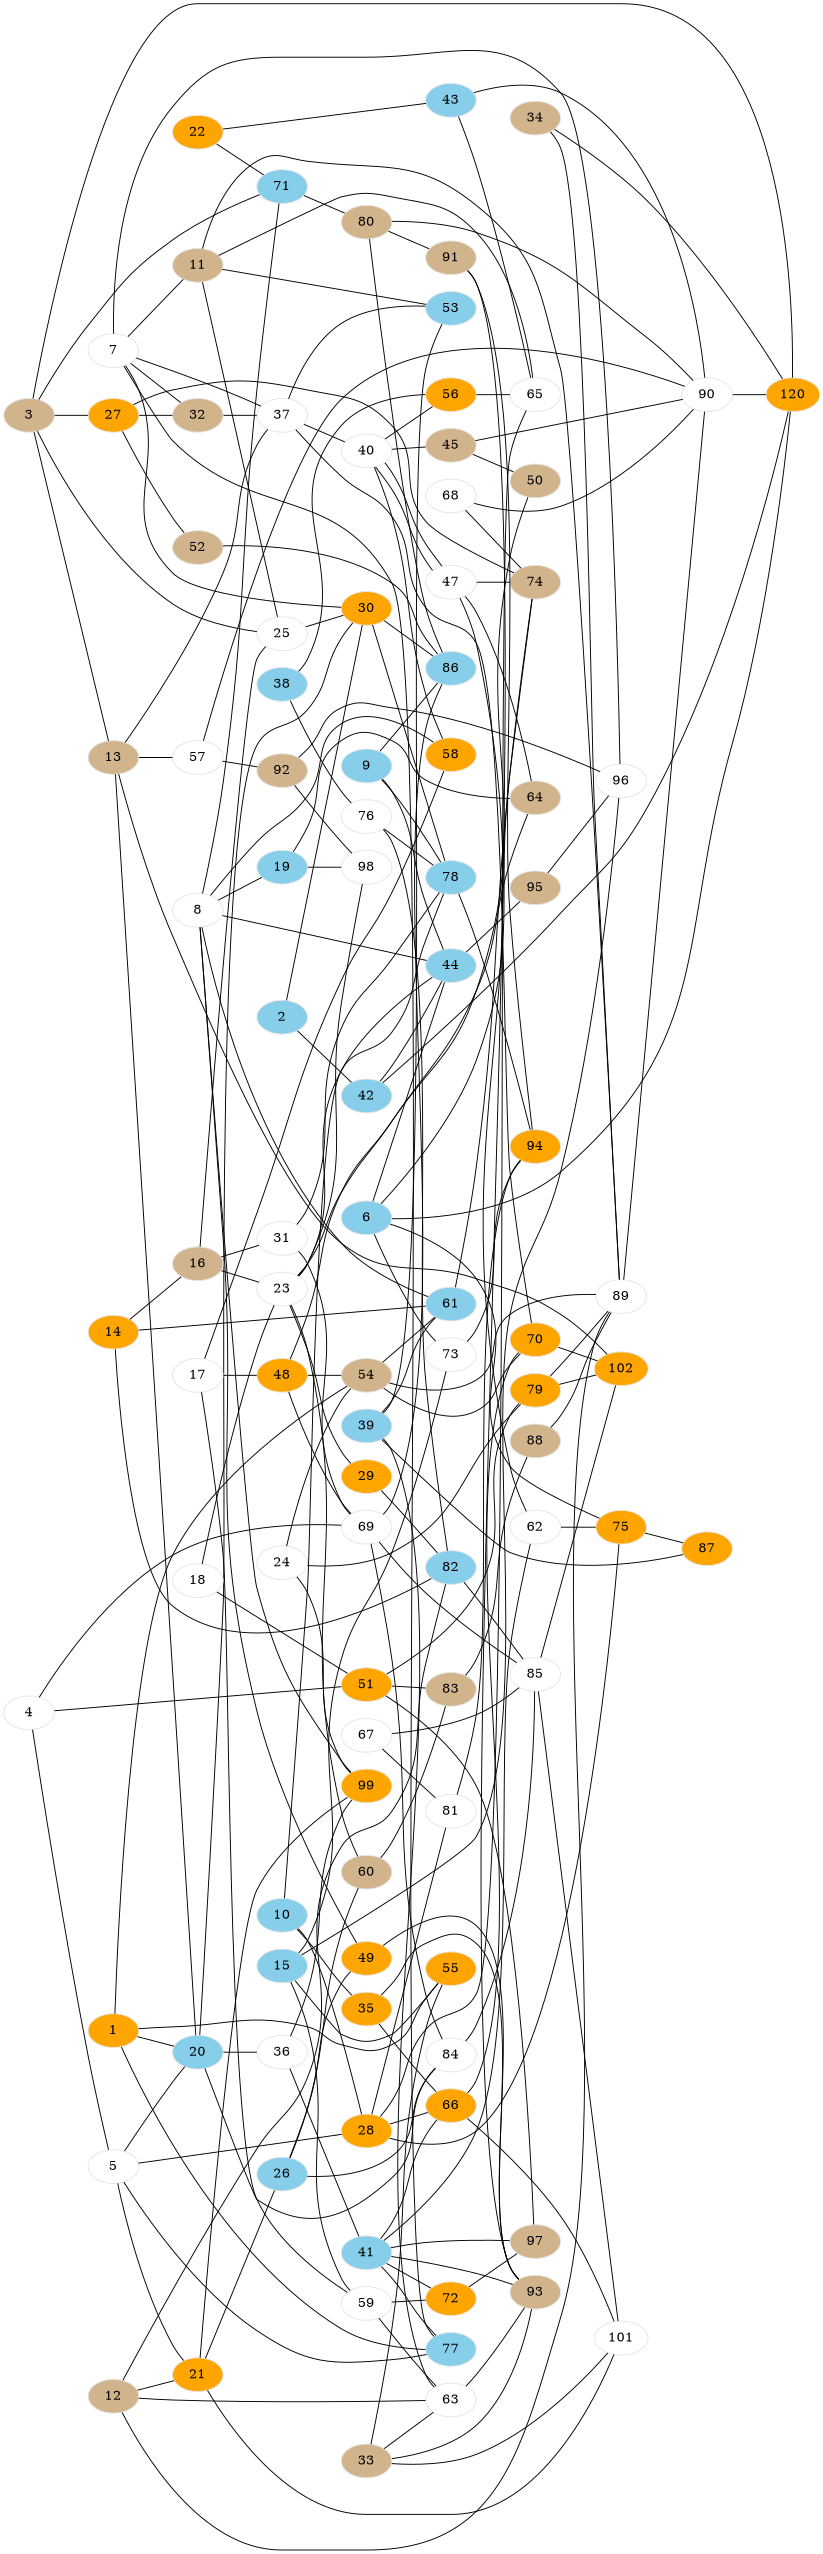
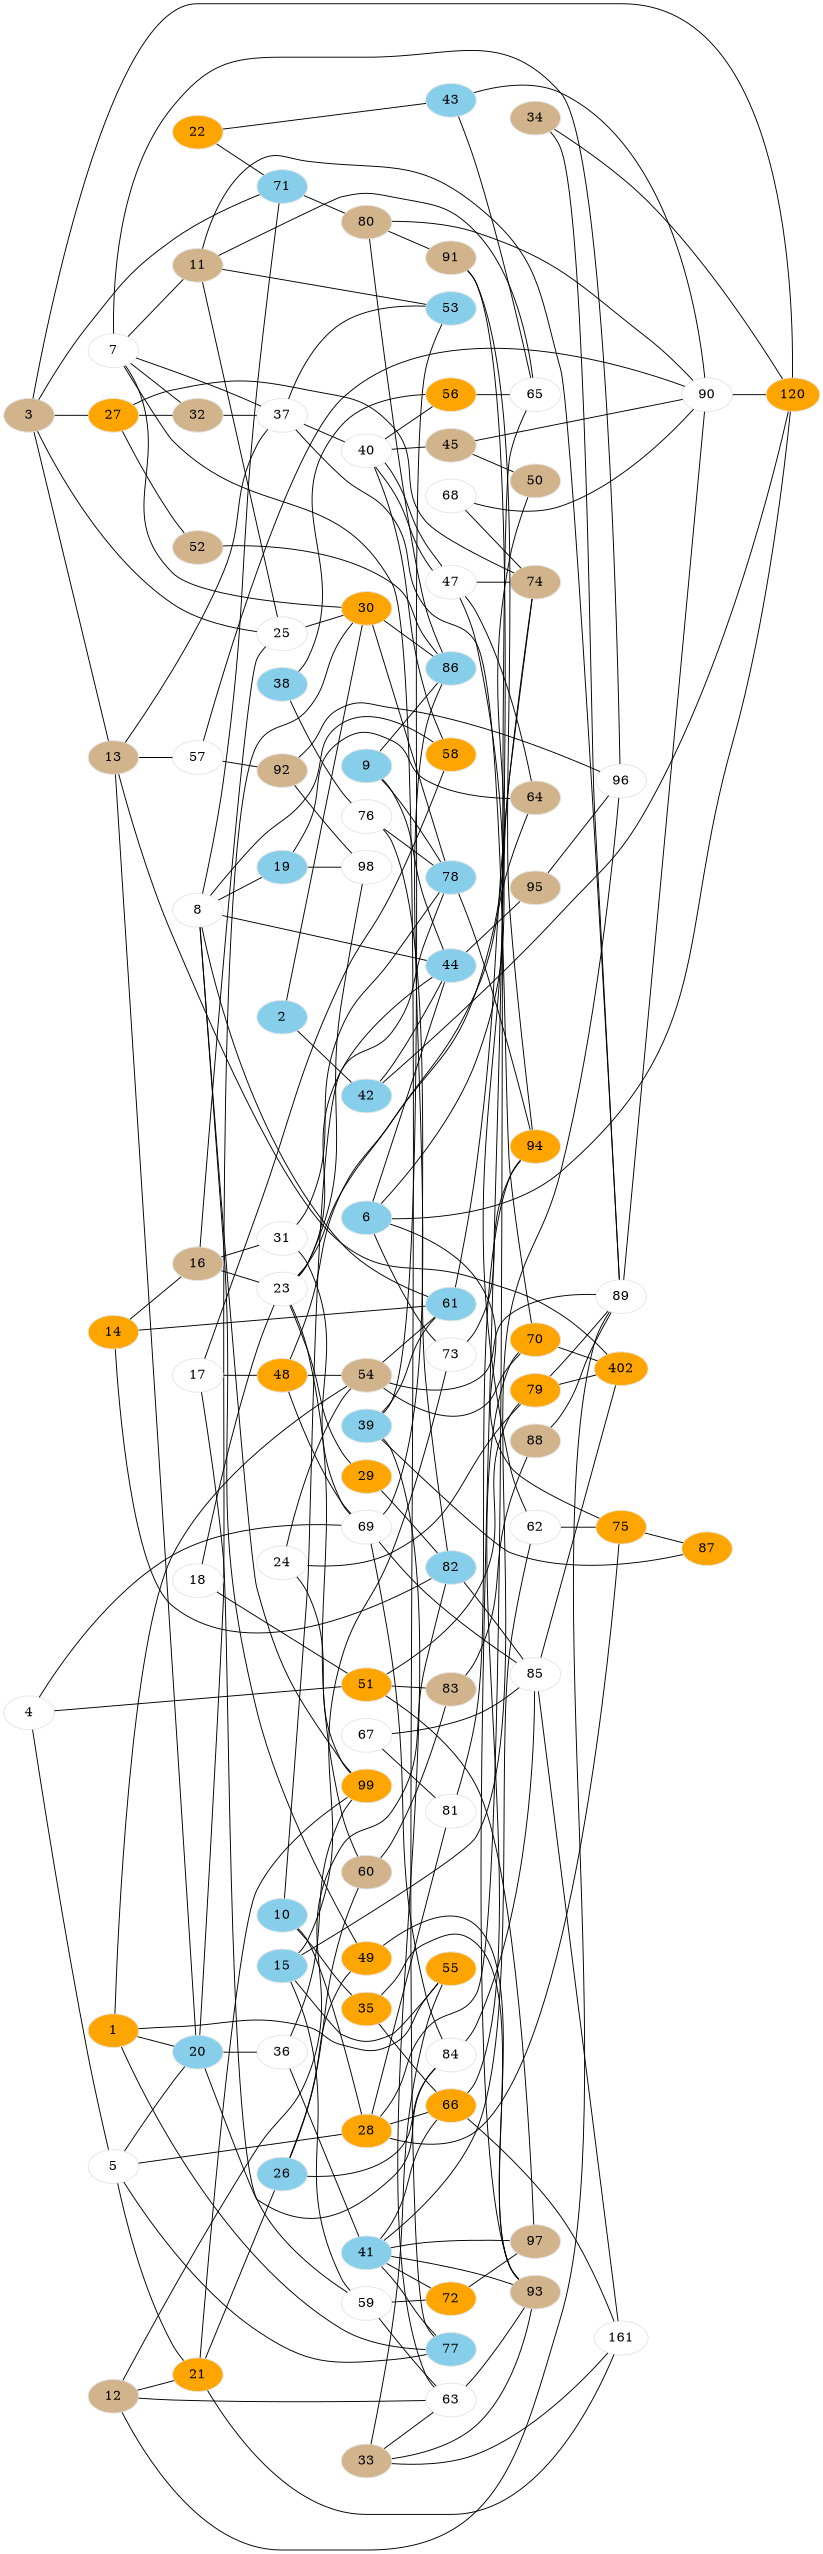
node "102": label "102" -> "402"
node "101": label "101" -> "161"
